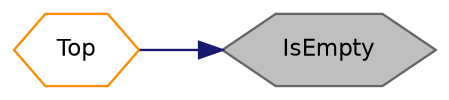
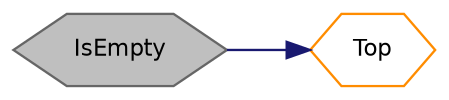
edge "Top" -> "IsEmpty": reversed
